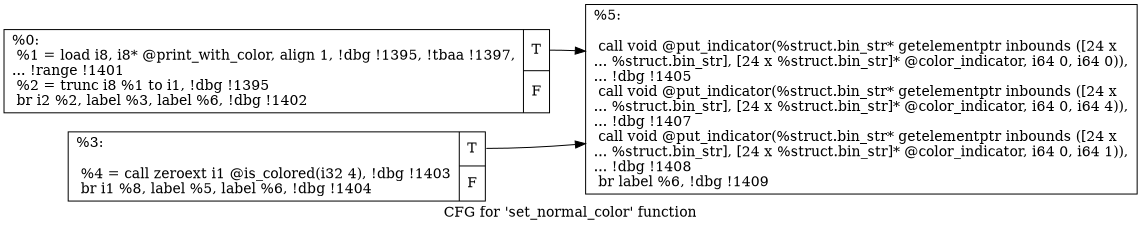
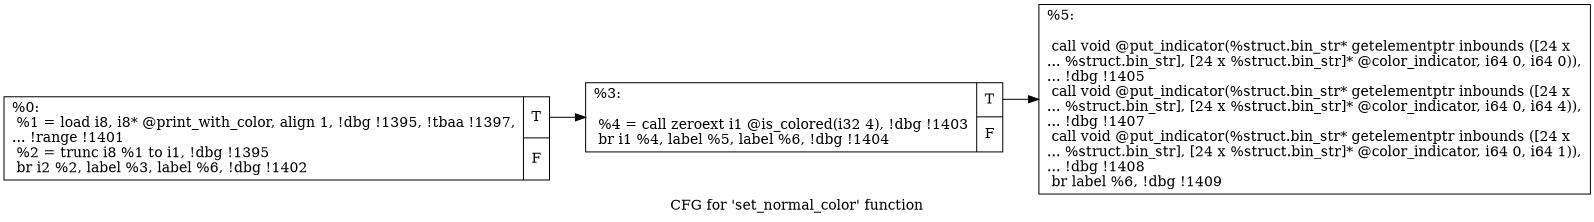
edge "%0:" -> "%5:": now "%0:" -> "%3:"
node "%3:": text "br i1 %8, label %5, label %6, !dbg !1404" -> "br i1 %4, label %5, label %6, !dbg !1404"
